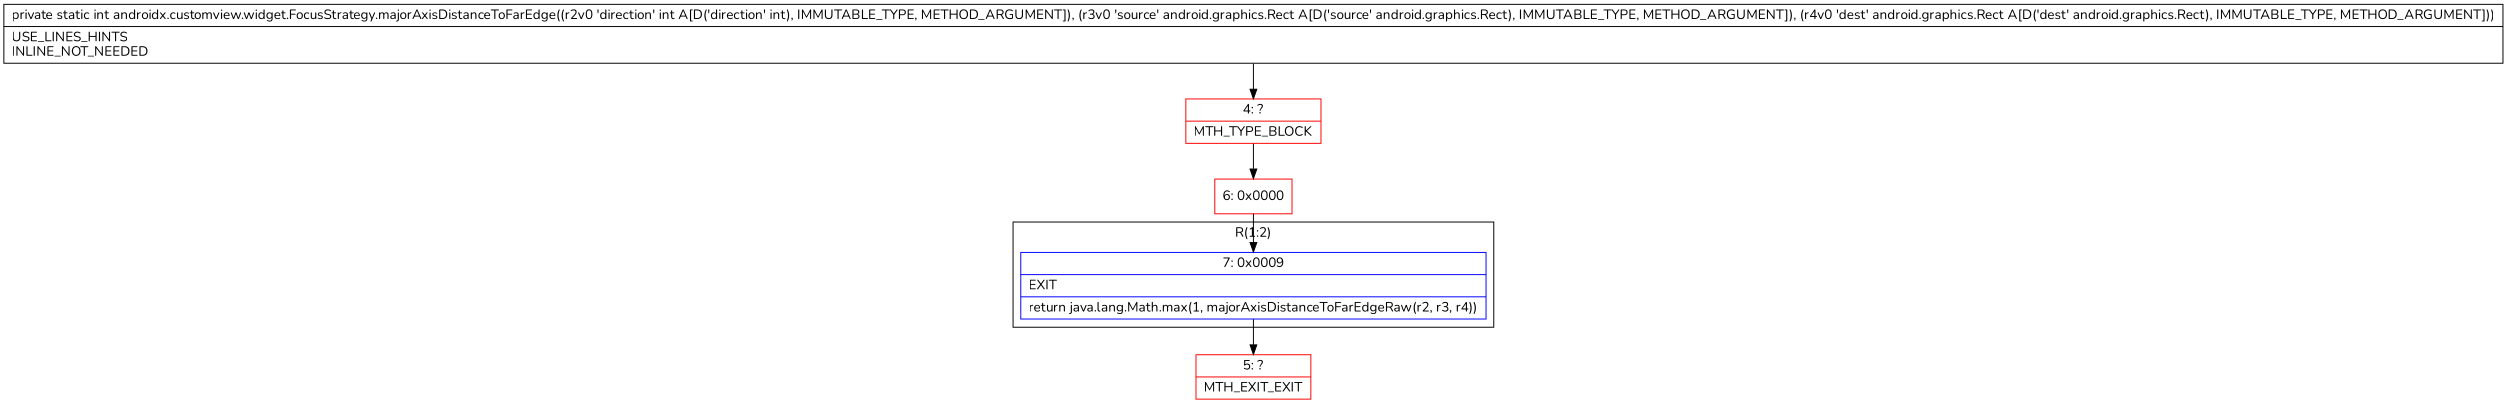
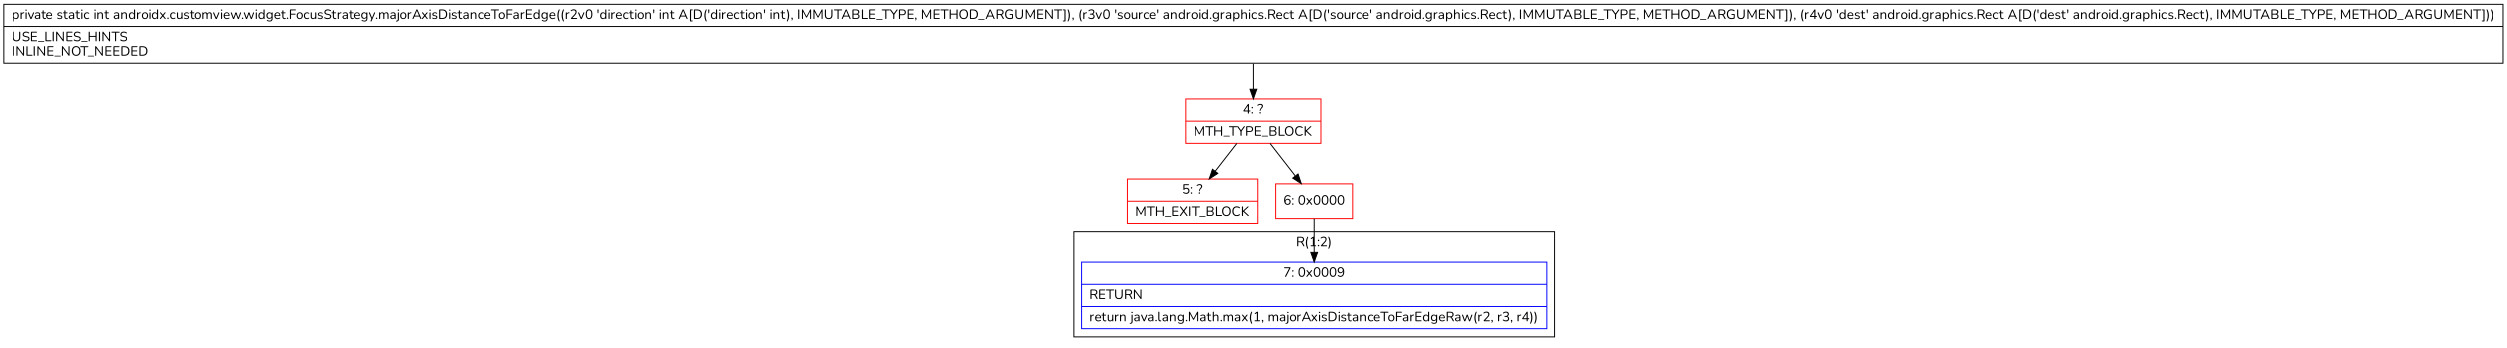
node "7: 0x0009": text "EXIT" -> "RETURN"
edge "7: 0x0009" -> "5: ?": now "4: ?" -> "5: ?"
node "5: ?": text "MTH_EXIT_EXIT" -> "MTH_EXIT_BLOCK"
